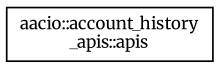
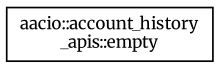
node "aacio::account_history _apis::apis": label "aacio::account_history _apis::apis" -> "aacio::account_history _apis::empty"
